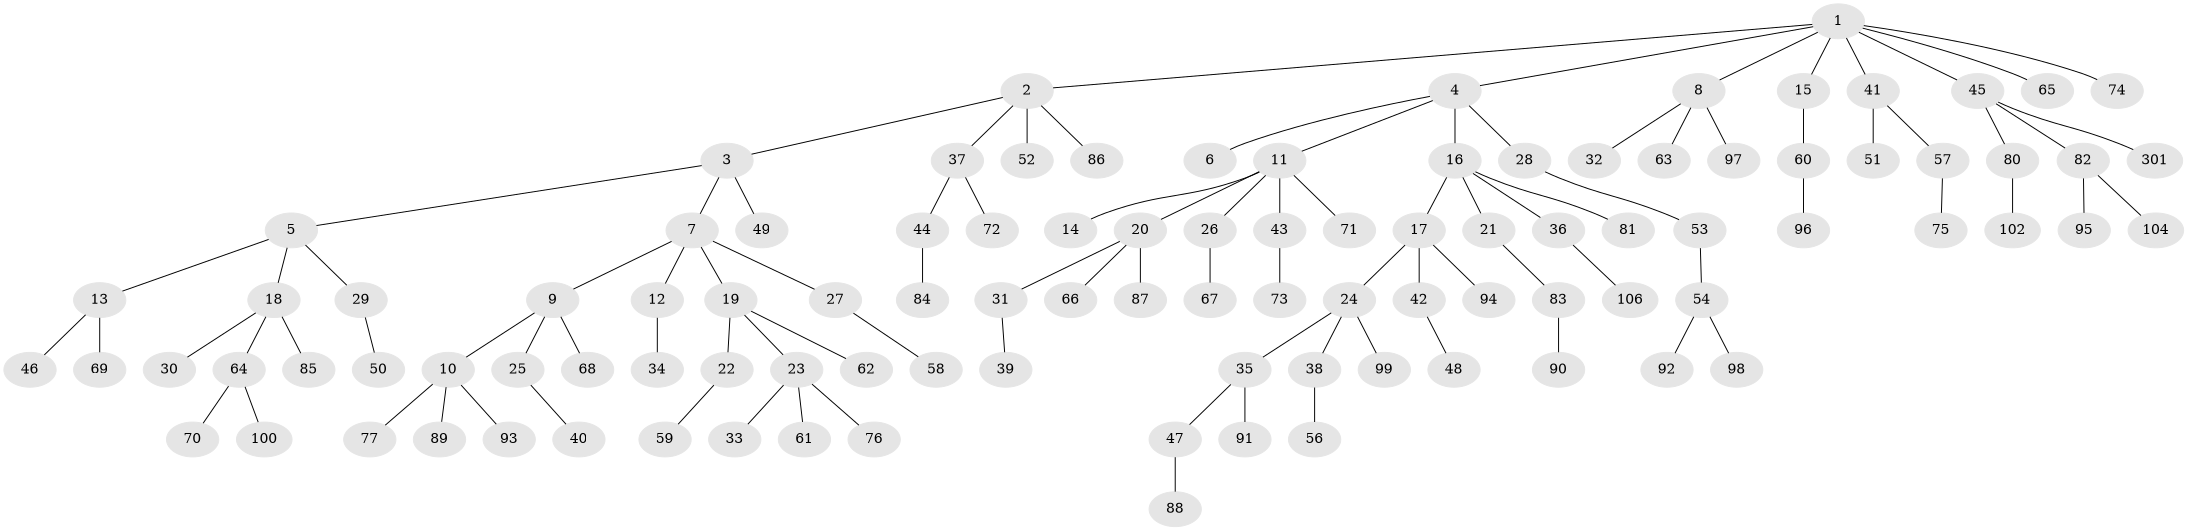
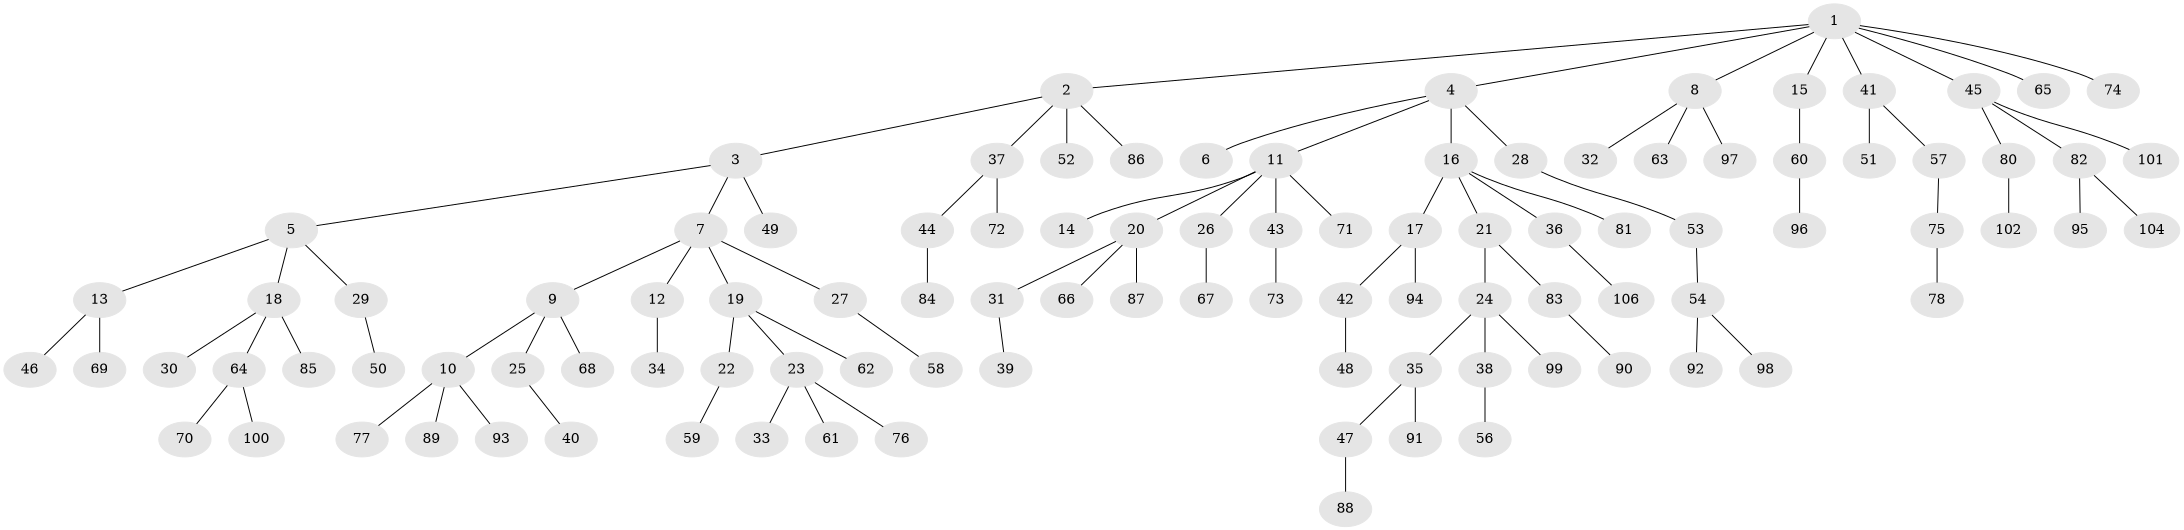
node "301": label "301" -> "101"
edge "17" -- "24": now "21" -- "24"
node "78": added
